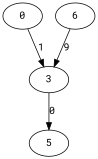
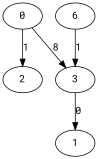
edge "0" -> "3": label "1" -> "8"
edge "6" -> "3": label "9" -> "1"
node "2": added
node "5": label "5" -> "1"
